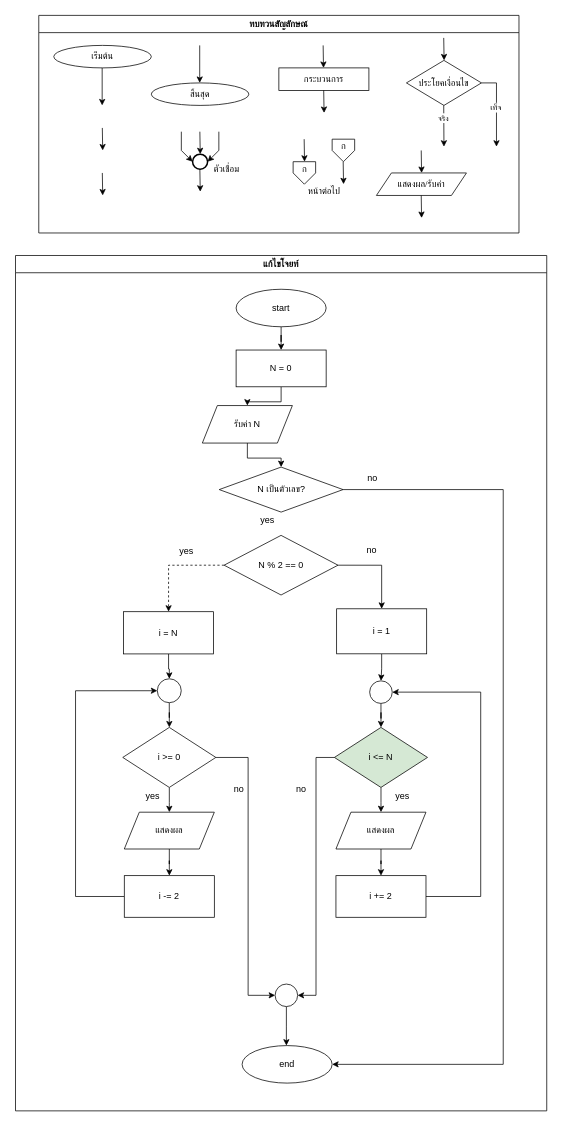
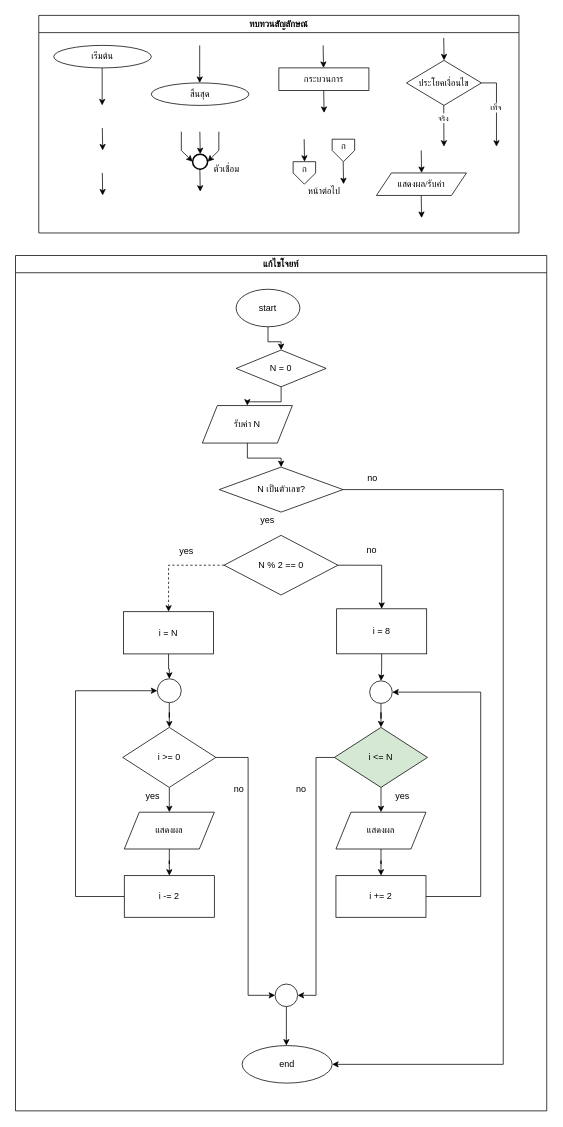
node "start": size 90x38 -> 64x38
node "N = 0": shape rectangle -> diamond
node "i = 1": label "i = 1" -> "i = 8"
